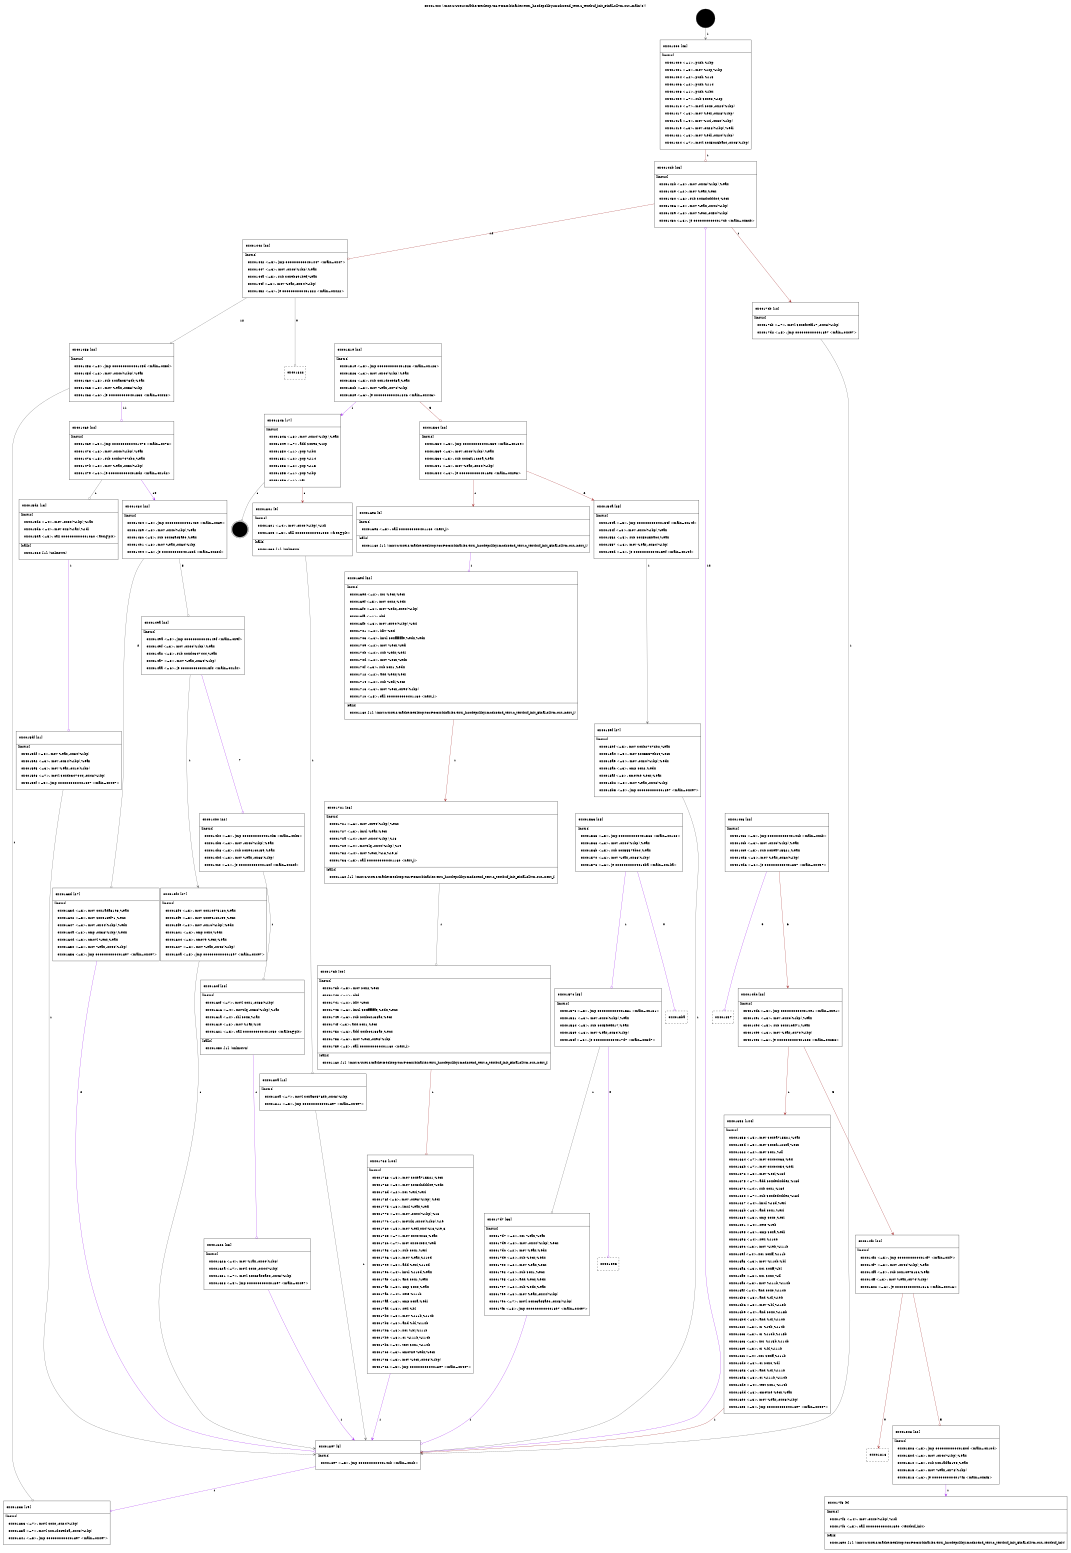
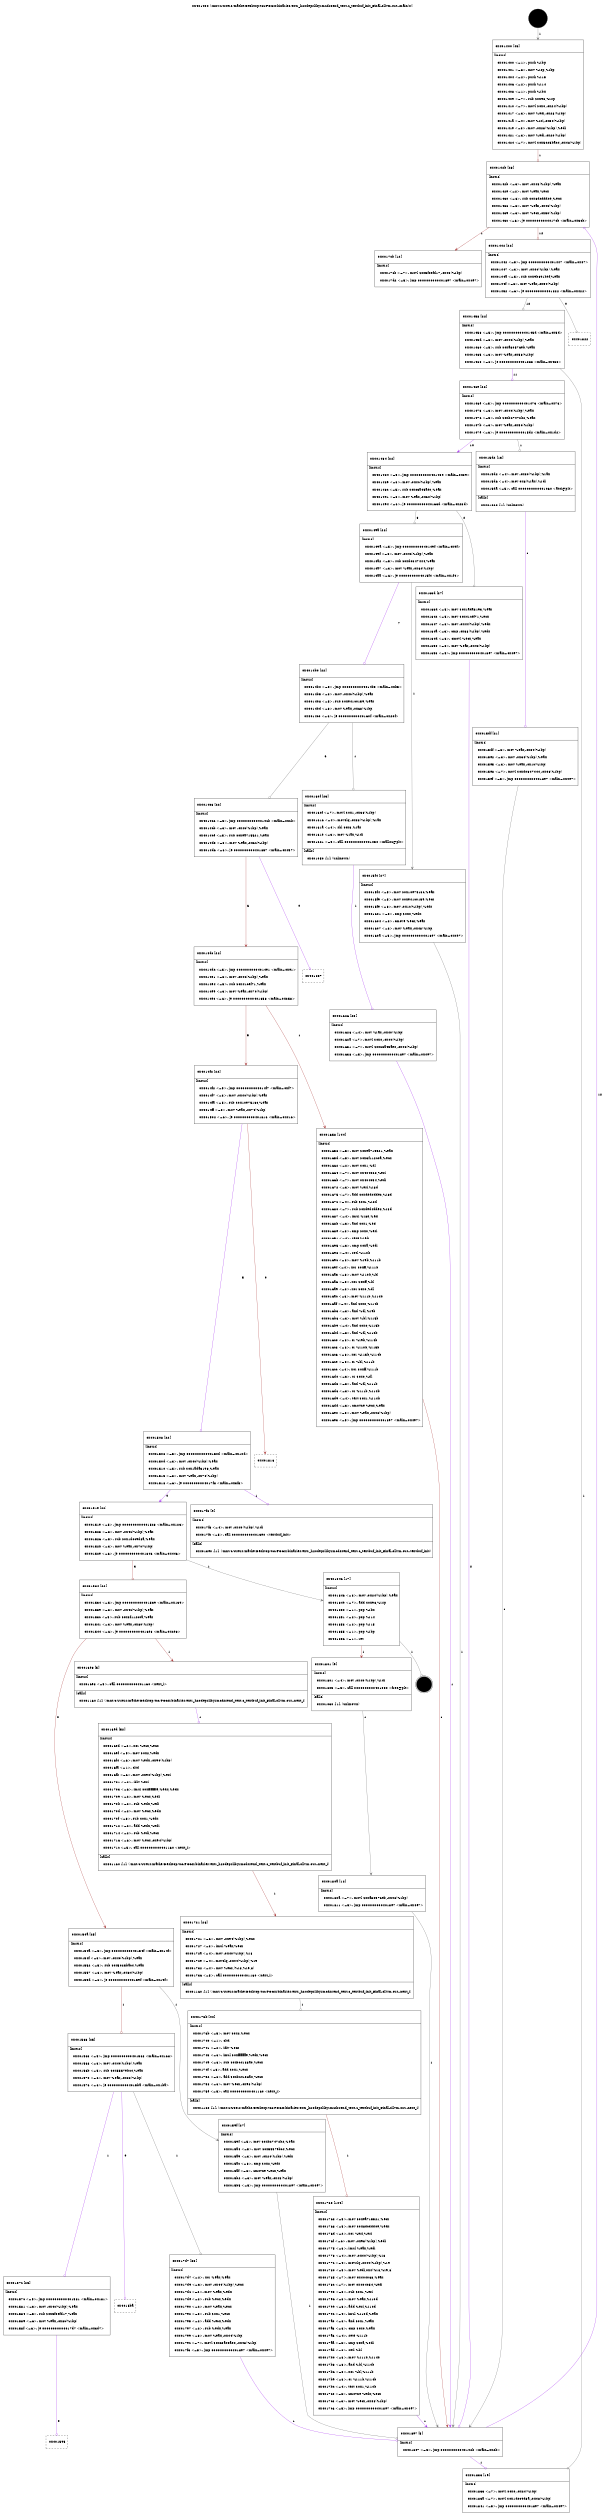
edge "0x40151e [22]" -> "0x401846 [17]": color purple -> gray40
edge "0x4014b0 [22]" -> "0x4014c6 [22]": added, label "6"
edge "0x401801 [9]" -> "0x40180a [12]": arrowhead odot -> vee
edge "0x4017cb [12]" -> "0x4018e7 [5]": removed, label "1"
edge "0x40157c [25]" -> "0x4017d7 [33]": now "0x401563 [25]" -> "0x4017d7 [33]"
edge "0x4014f2 [22]" -> "0x401508 [22]": color brown -> purple
edge "0x401508 [22]" -> "0x4017f8 [9]": arrowhead vee -> odot
edge "0x401508 [22]" -> "0x40151e [22]": added, label "4"
edge "0x40154a [25]" -> "0x401563 [25]": added, label "1"
